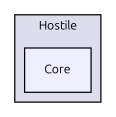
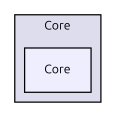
cluster "Hostile": label "Hostile" -> "Core"
